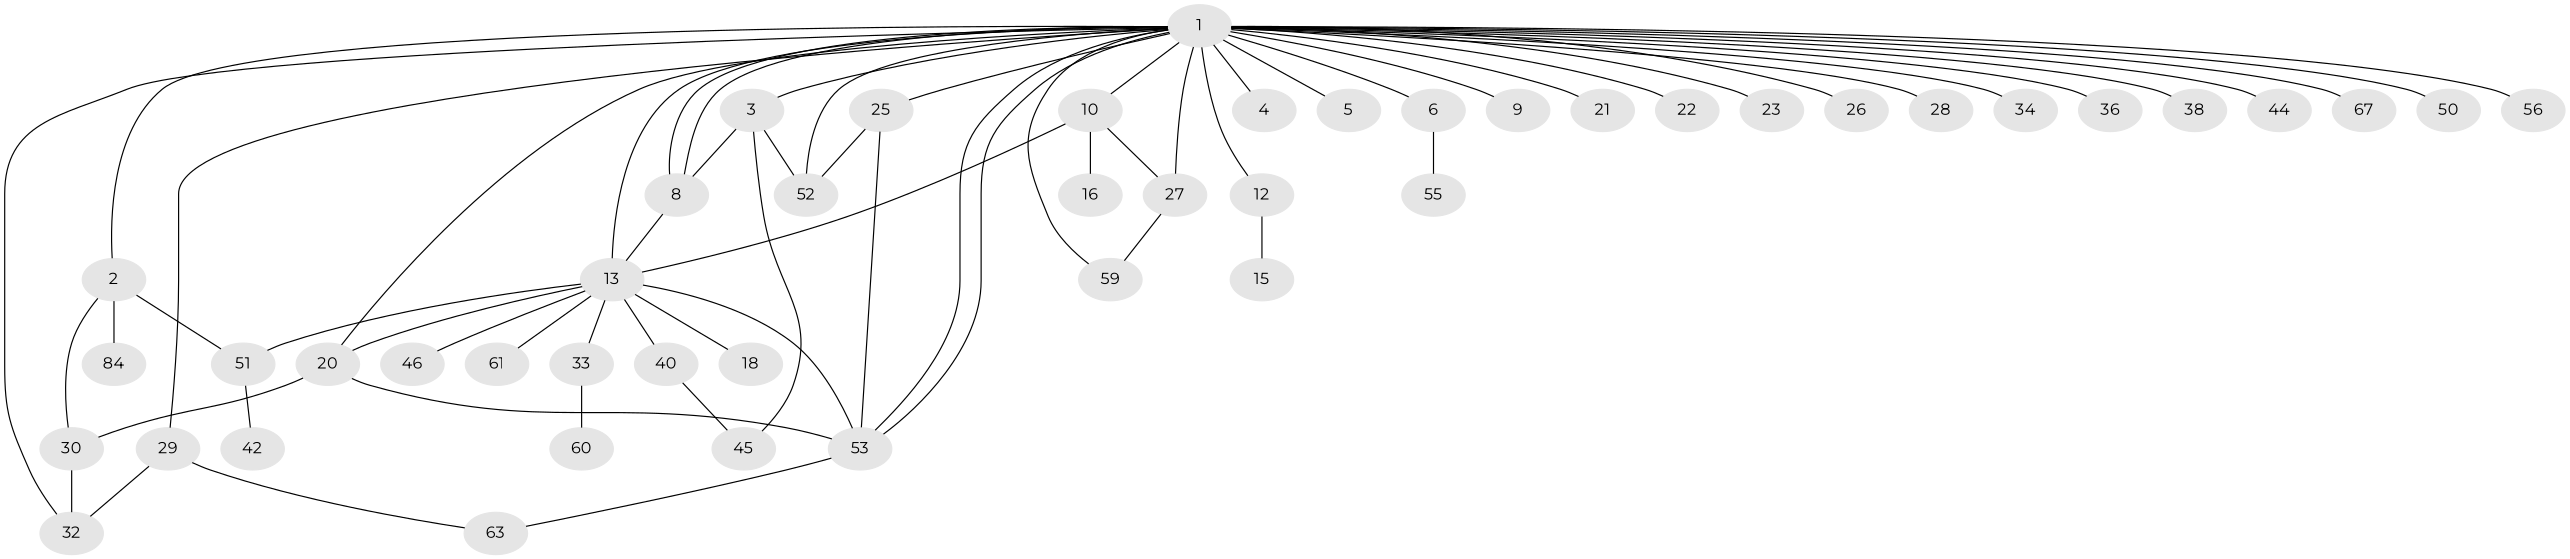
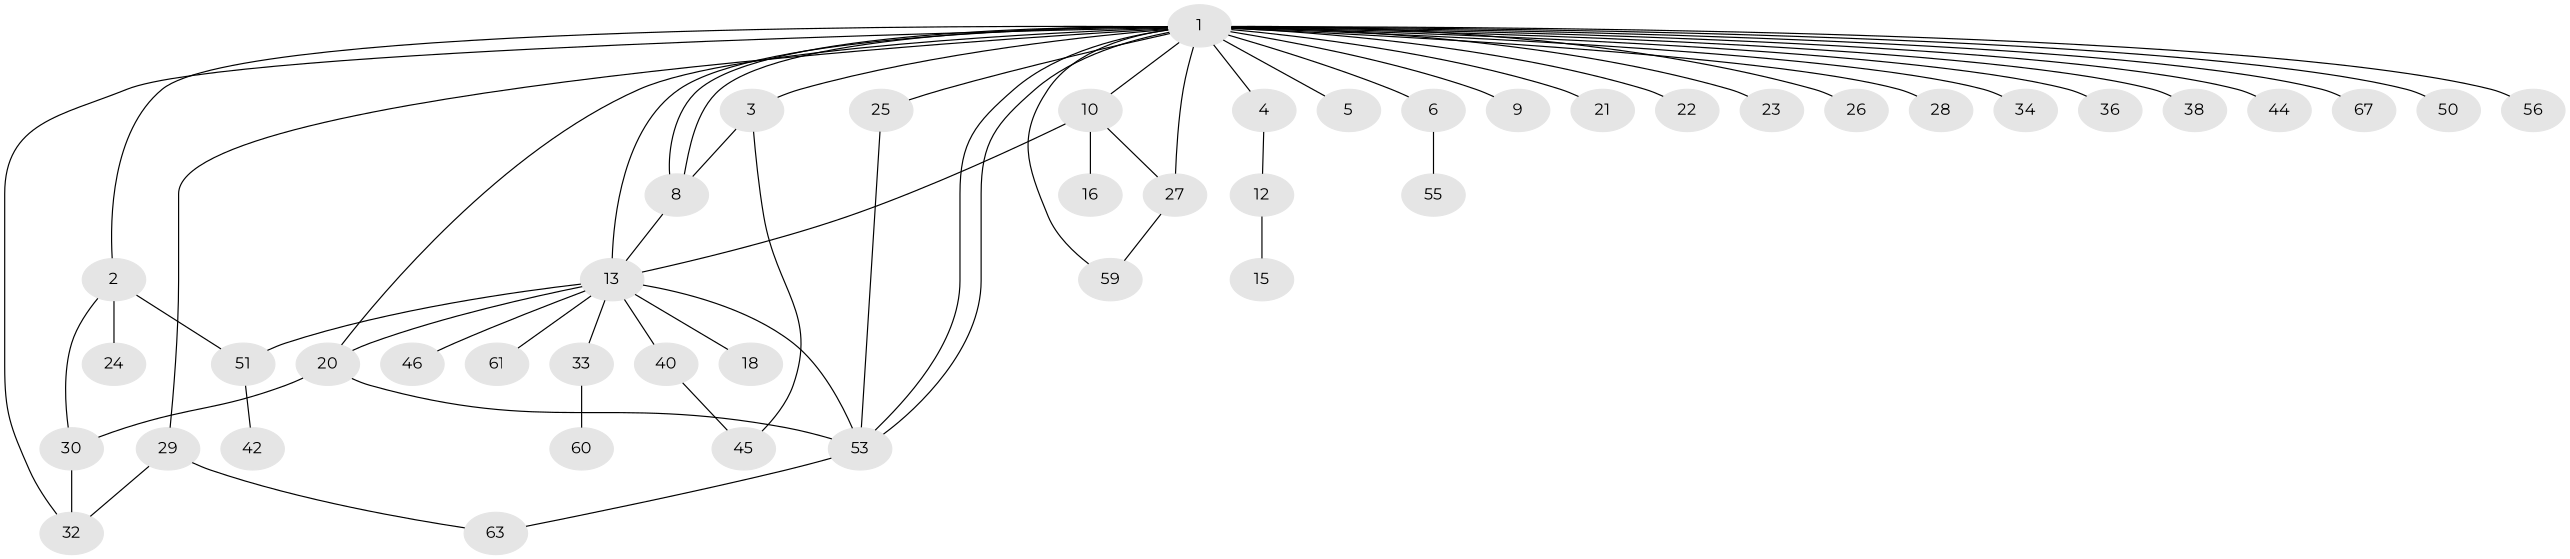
edge "1" -- "12": now "4" -- "12"
node "52": removed
node "84": label "84" -> "24"
